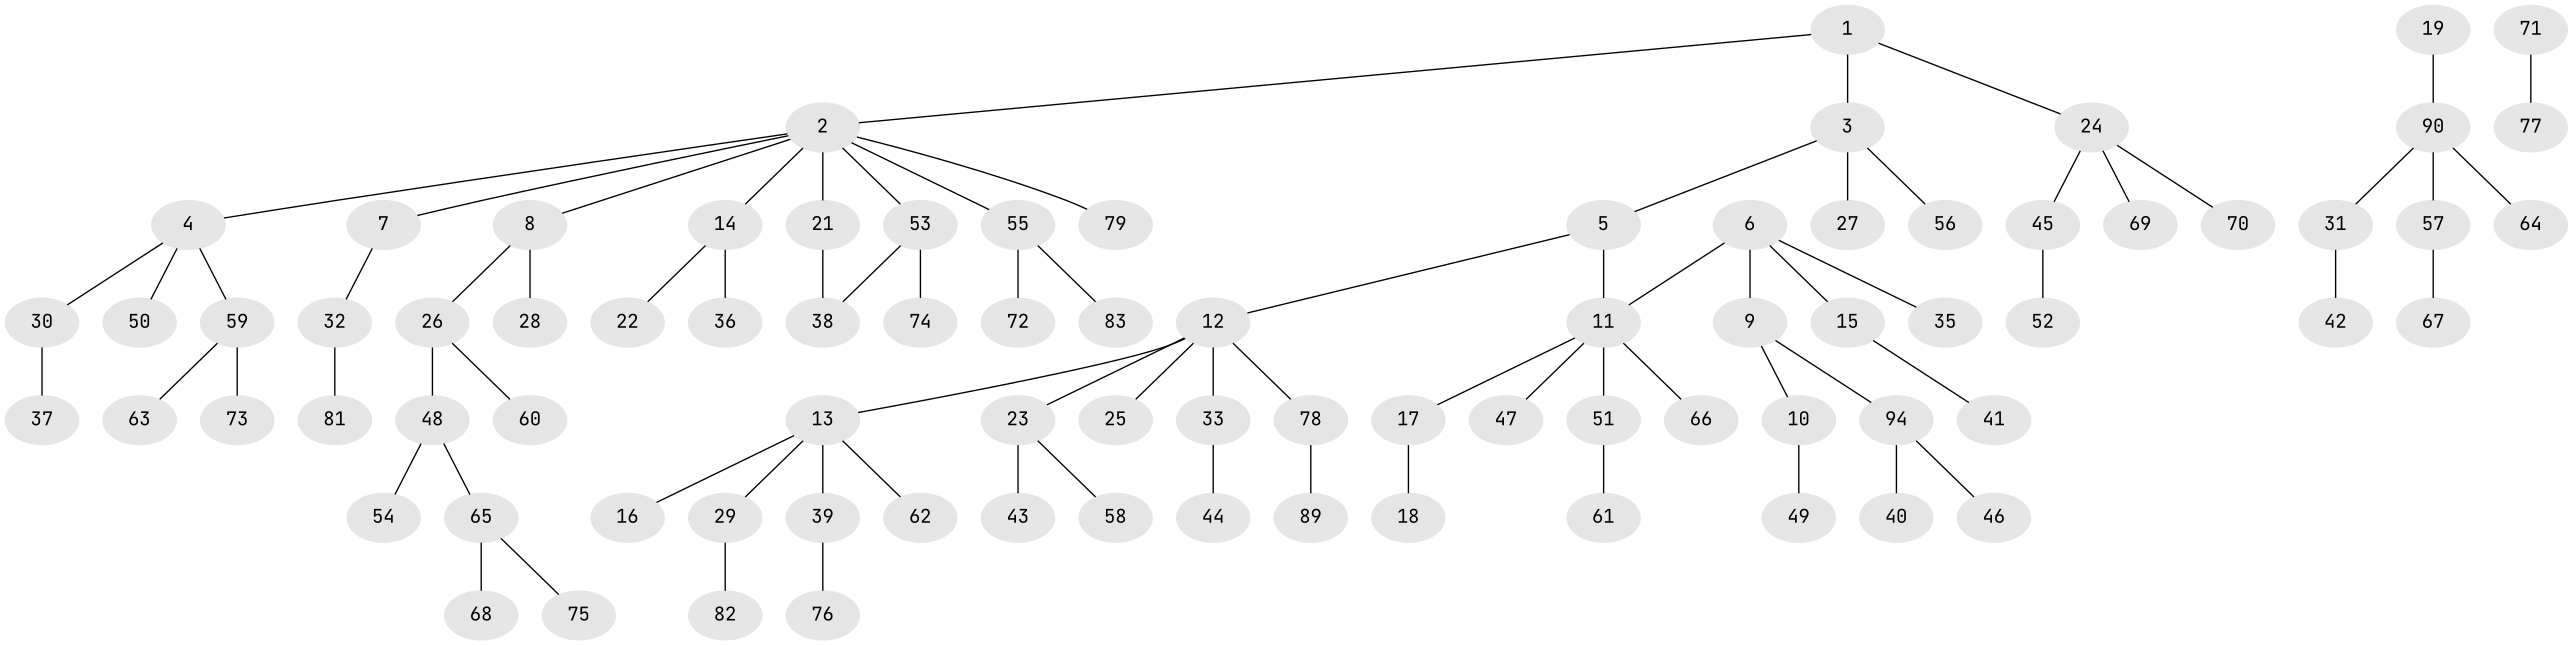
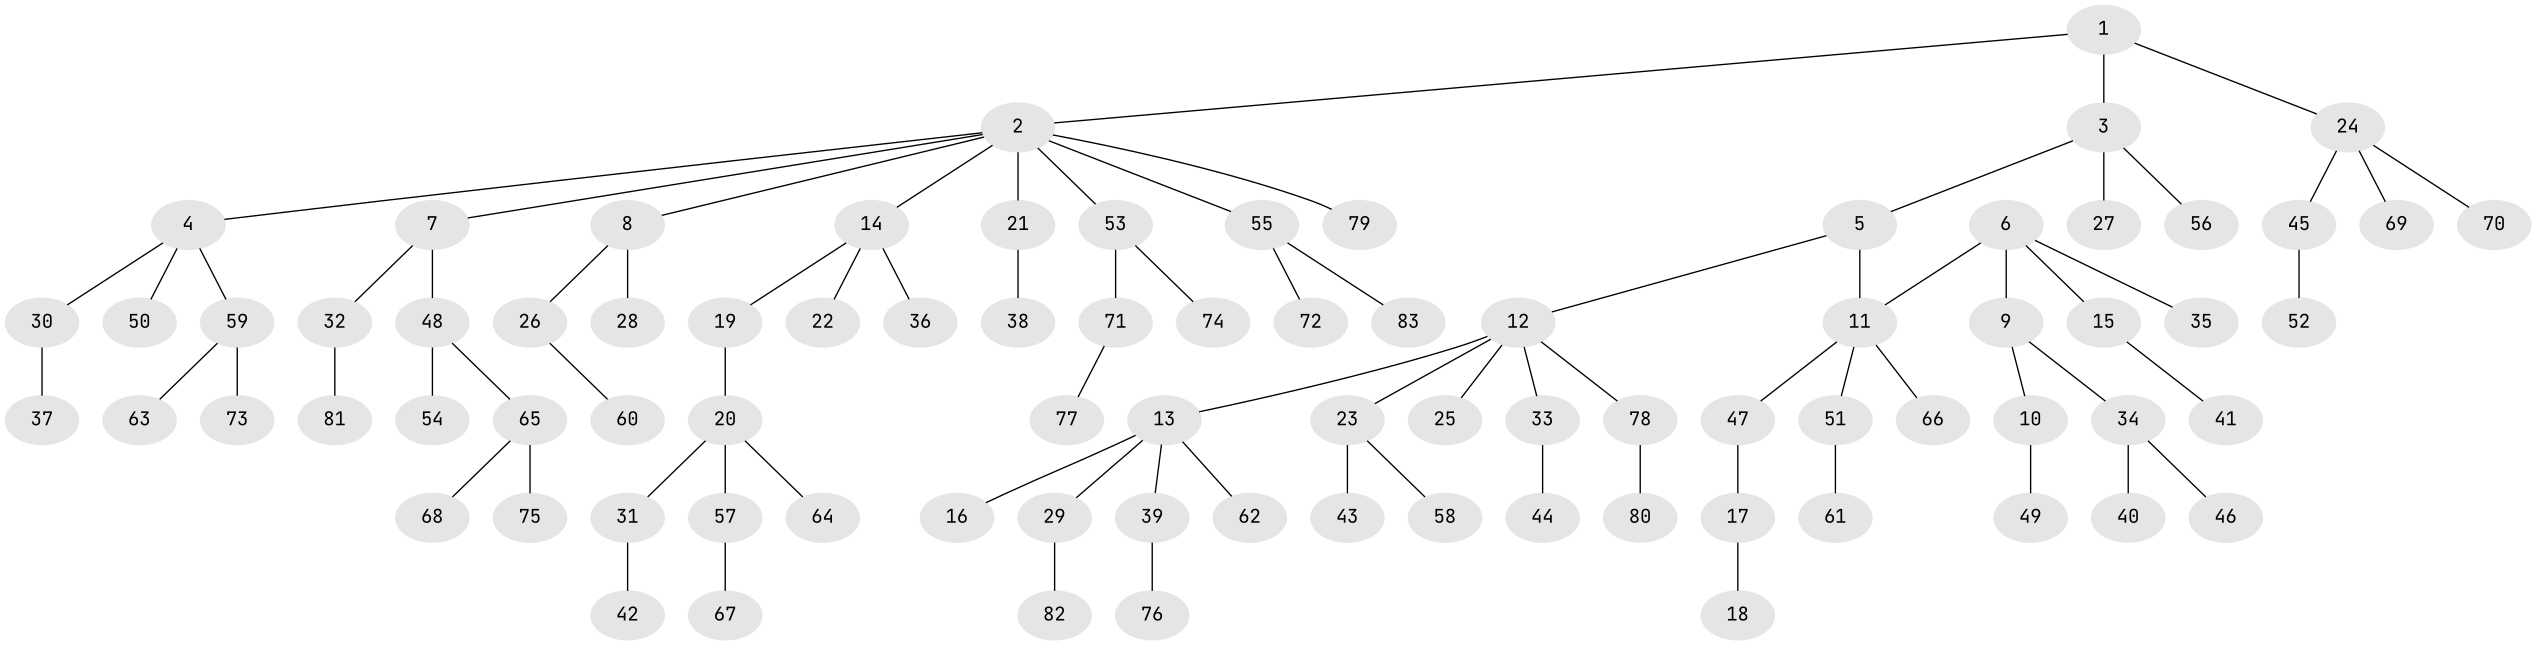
node "90": label "90" -> "20"
edge "14" -- "19": added
edge "53" -- "38": now "53" -- "71"
edge "11" -- "17": now "47" -- "17"
edge "26" -- "48": now "7" -- "48"
node "94": label "94" -> "34"
node "89": label "89" -> "80"
